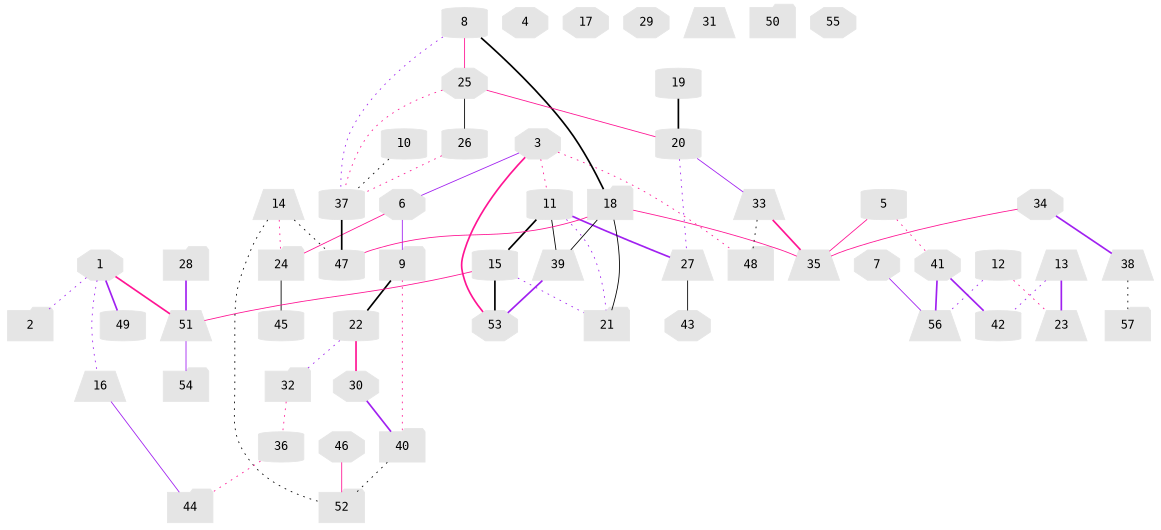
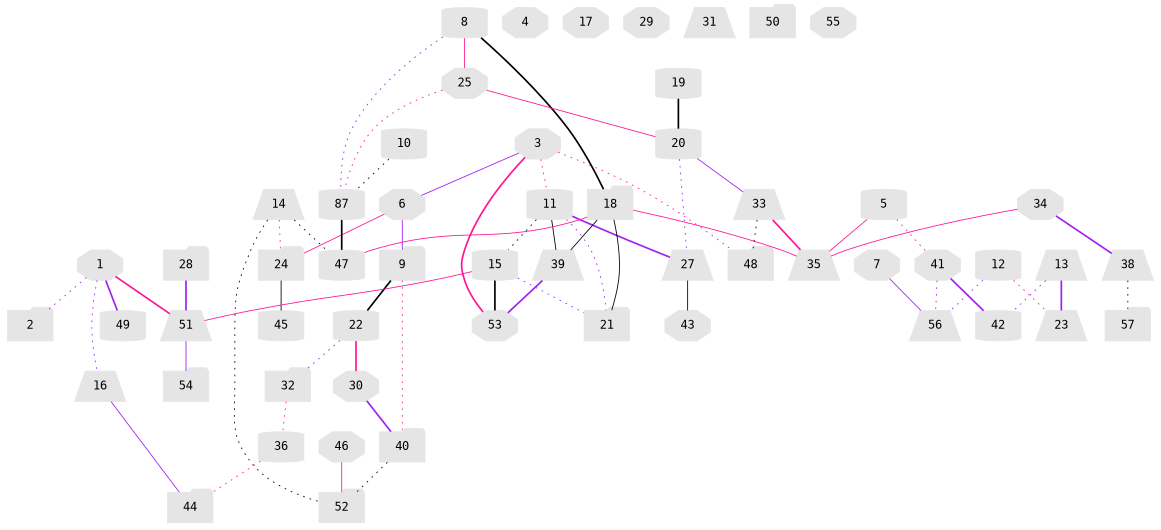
node "26": removed
node "37": label "37" -> "87"
edge "11" -- "15": style bold -> dotted
edge "41" -- "56": style bold -> dotted
